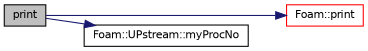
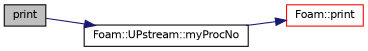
edge "print" -> "Foam::print": now "Foam::UPstream::myProcNo" -> "Foam::print"
